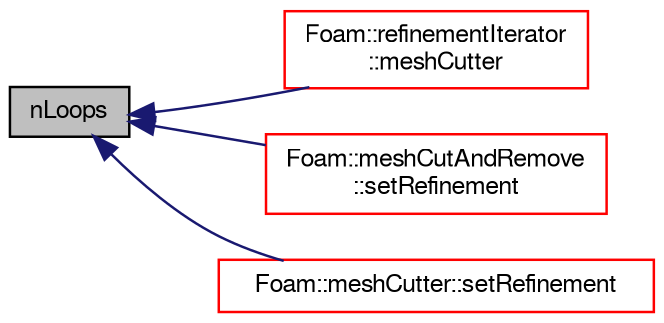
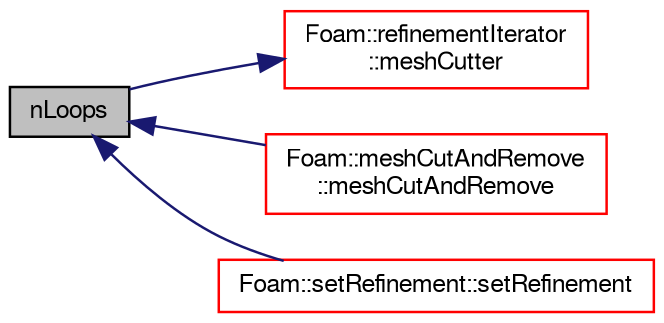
edge "Foam::refinementIterator ::meshCutter" -> "nLoops": reversed
node "Foam::meshCutAndRemove ::setRefinement": label "Foam::meshCutAndRemove ::setRefinement" -> "Foam::meshCutAndRemove ::meshCutAndRemove"
node "Foam::meshCutter::setRefinement": label "Foam::meshCutter::setRefinement" -> "Foam::setRefinement::setRefinement"
